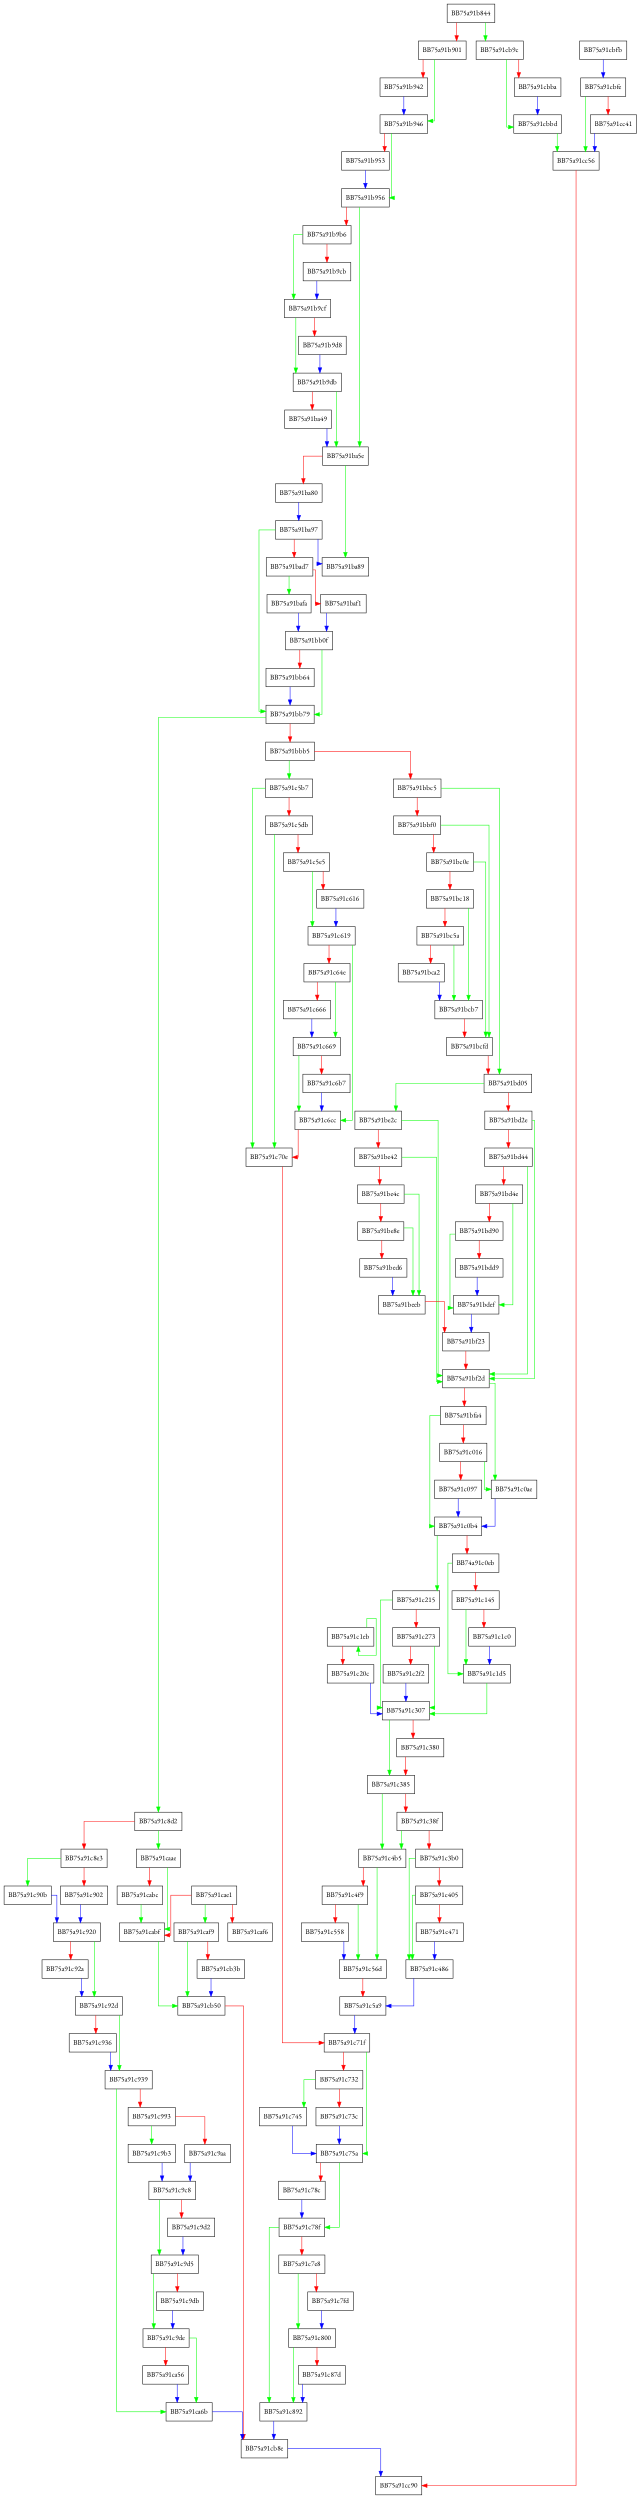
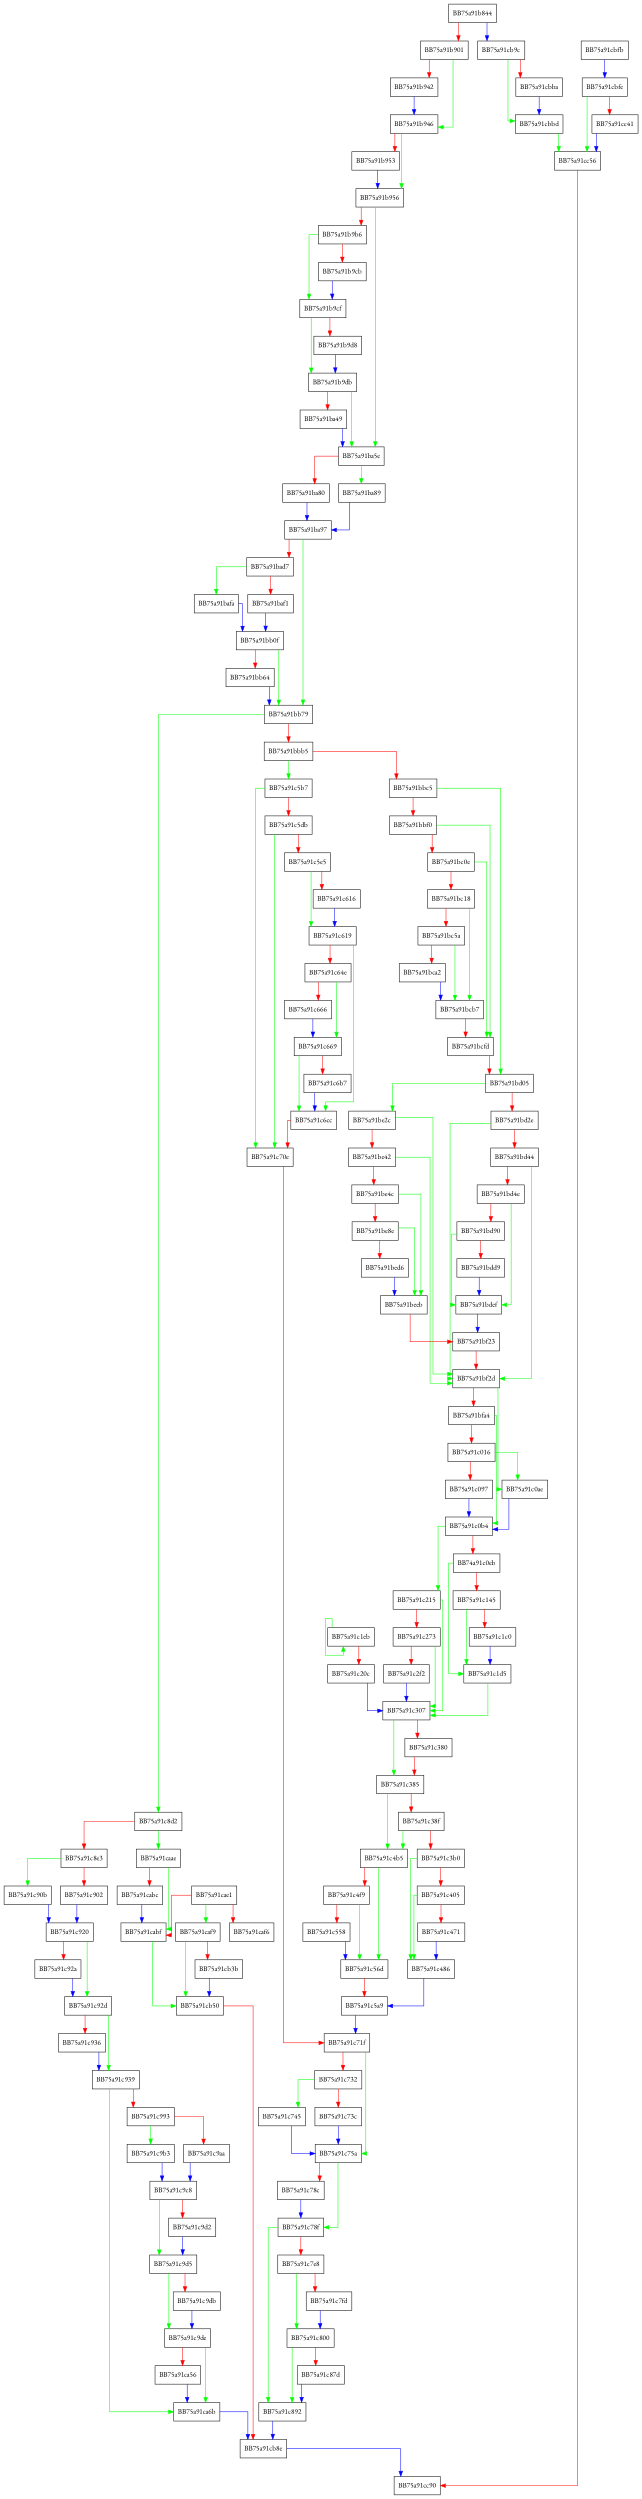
edge "BB75a91b844" -> "BB75a91cb9c": color green -> blue
edge "BB75a91ba97" -> "BB75a91ba89": reversed
edge "BB75a91cabc" -> "BB75a91cabf": color green -> blue
